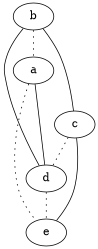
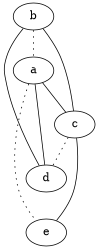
edge "a" -- "c": added
edge "d" -- "e": removed
